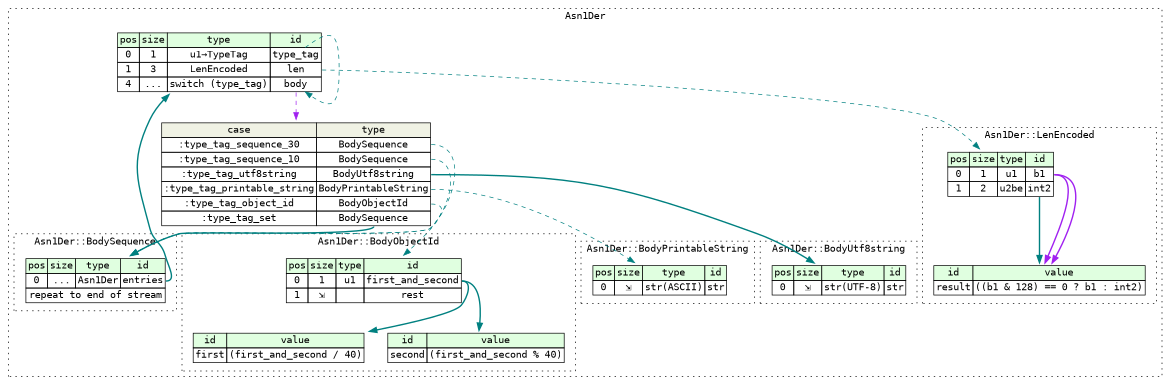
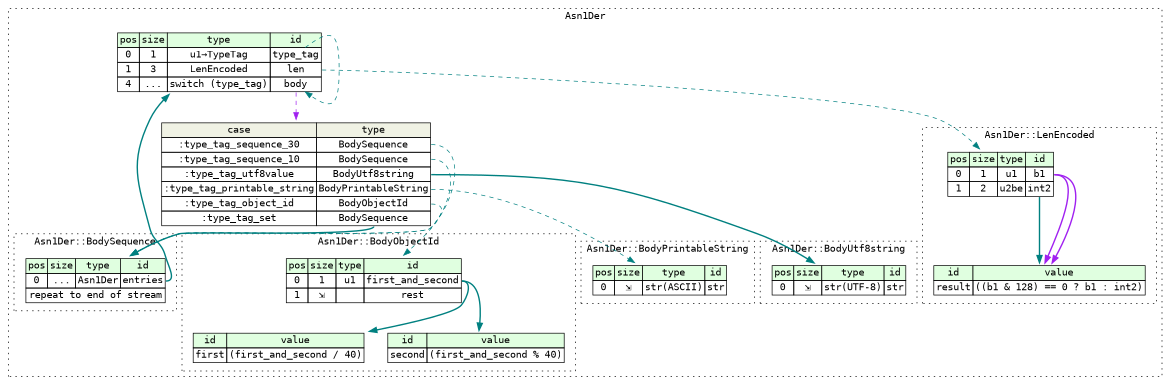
node "case": text ":type_tag_utf8string" -> ":type_tag_utf8value"
